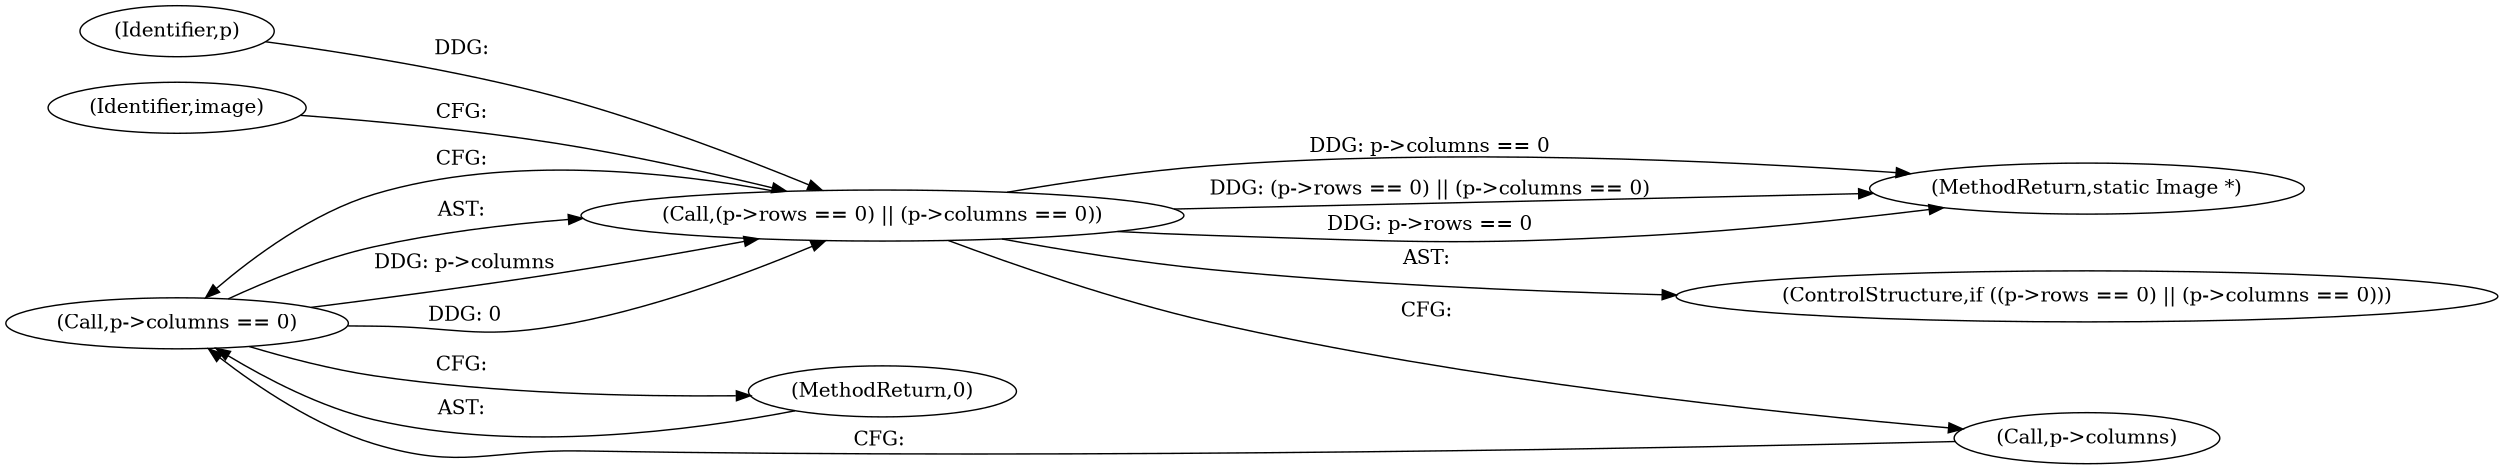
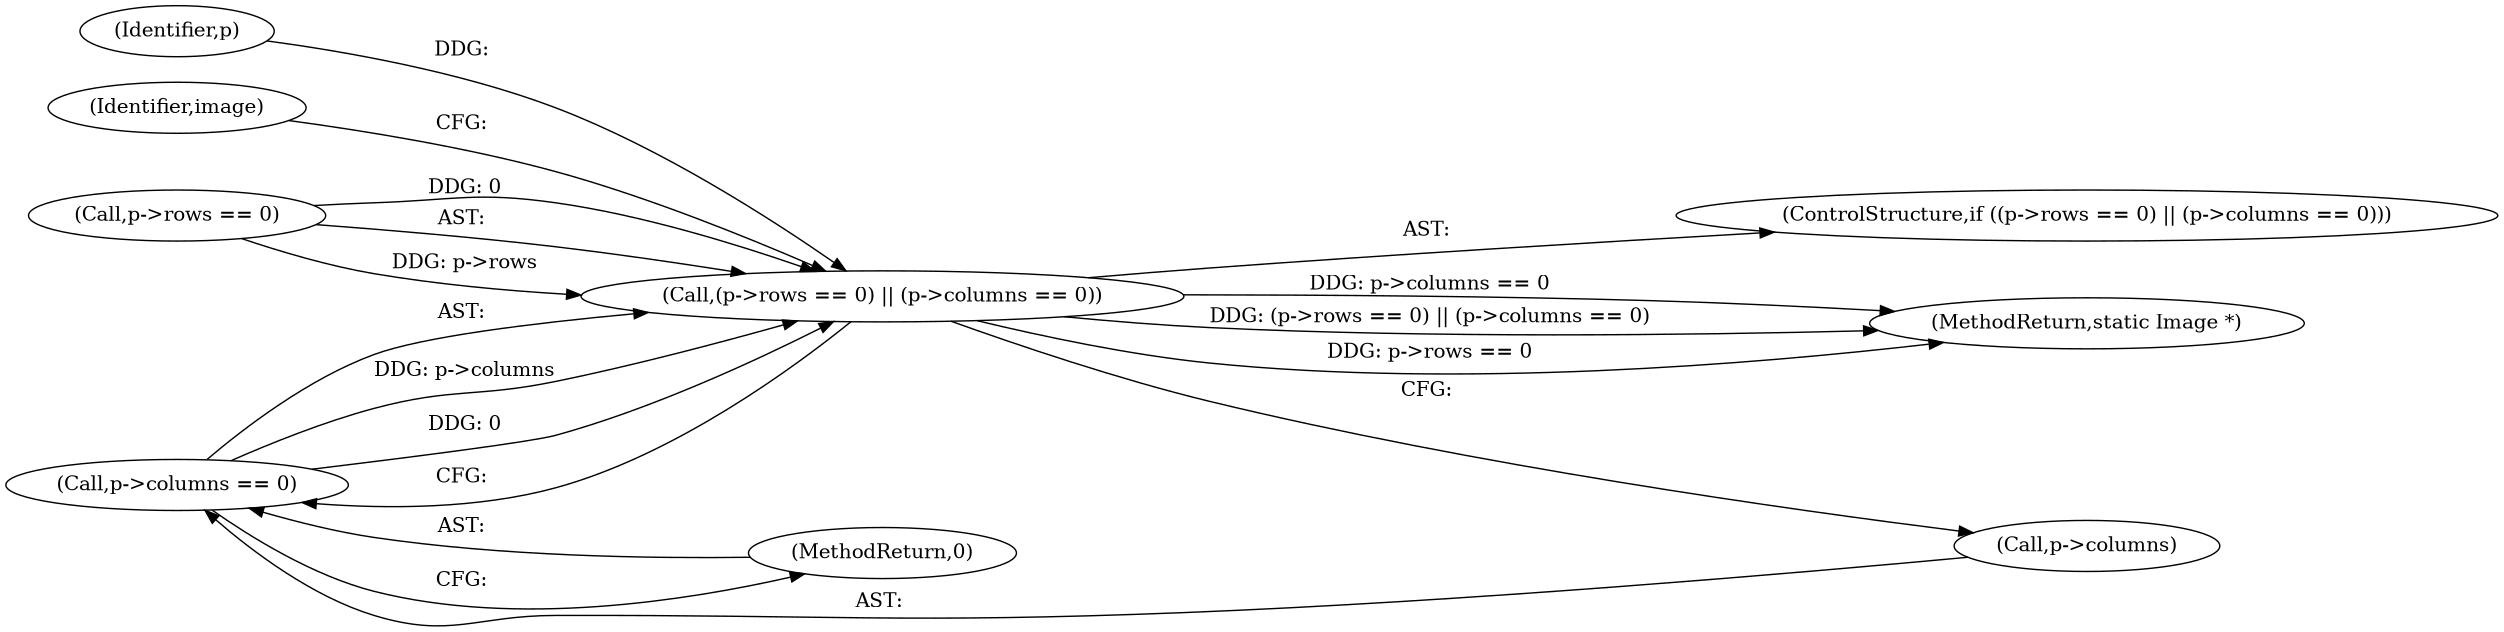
node "(Call,p->rows == 0)": added
edge "(Call,p->columns)" -> "(Call,p->columns == 0)": label "CFG: " -> "AST: "
